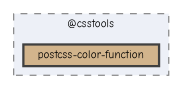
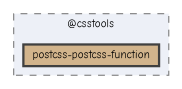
node "postcss-color-function": label "postcss-color-function" -> "postcss-postcss-function"
